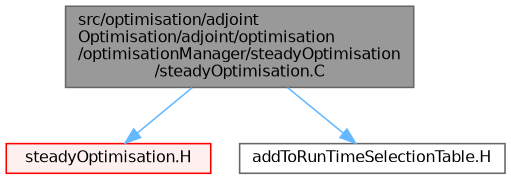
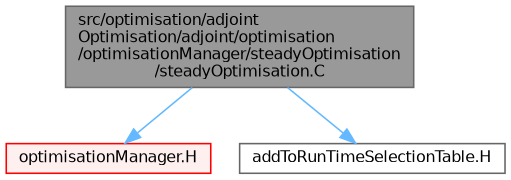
node "steadyOptimisation.H": label "steadyOptimisation.H" -> "optimisationManager.H"
